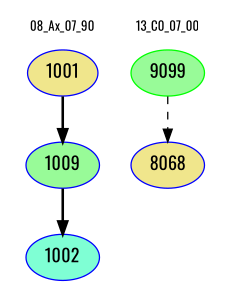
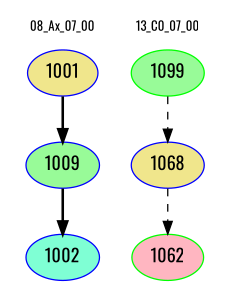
cluster "08_Ax_07_90": label "08_Ax_07_90" -> "08_Ax_07_00"
node "9099": label "9099" -> "1099"
node "8068": label "8068" -> "1068"
node "1062": added
